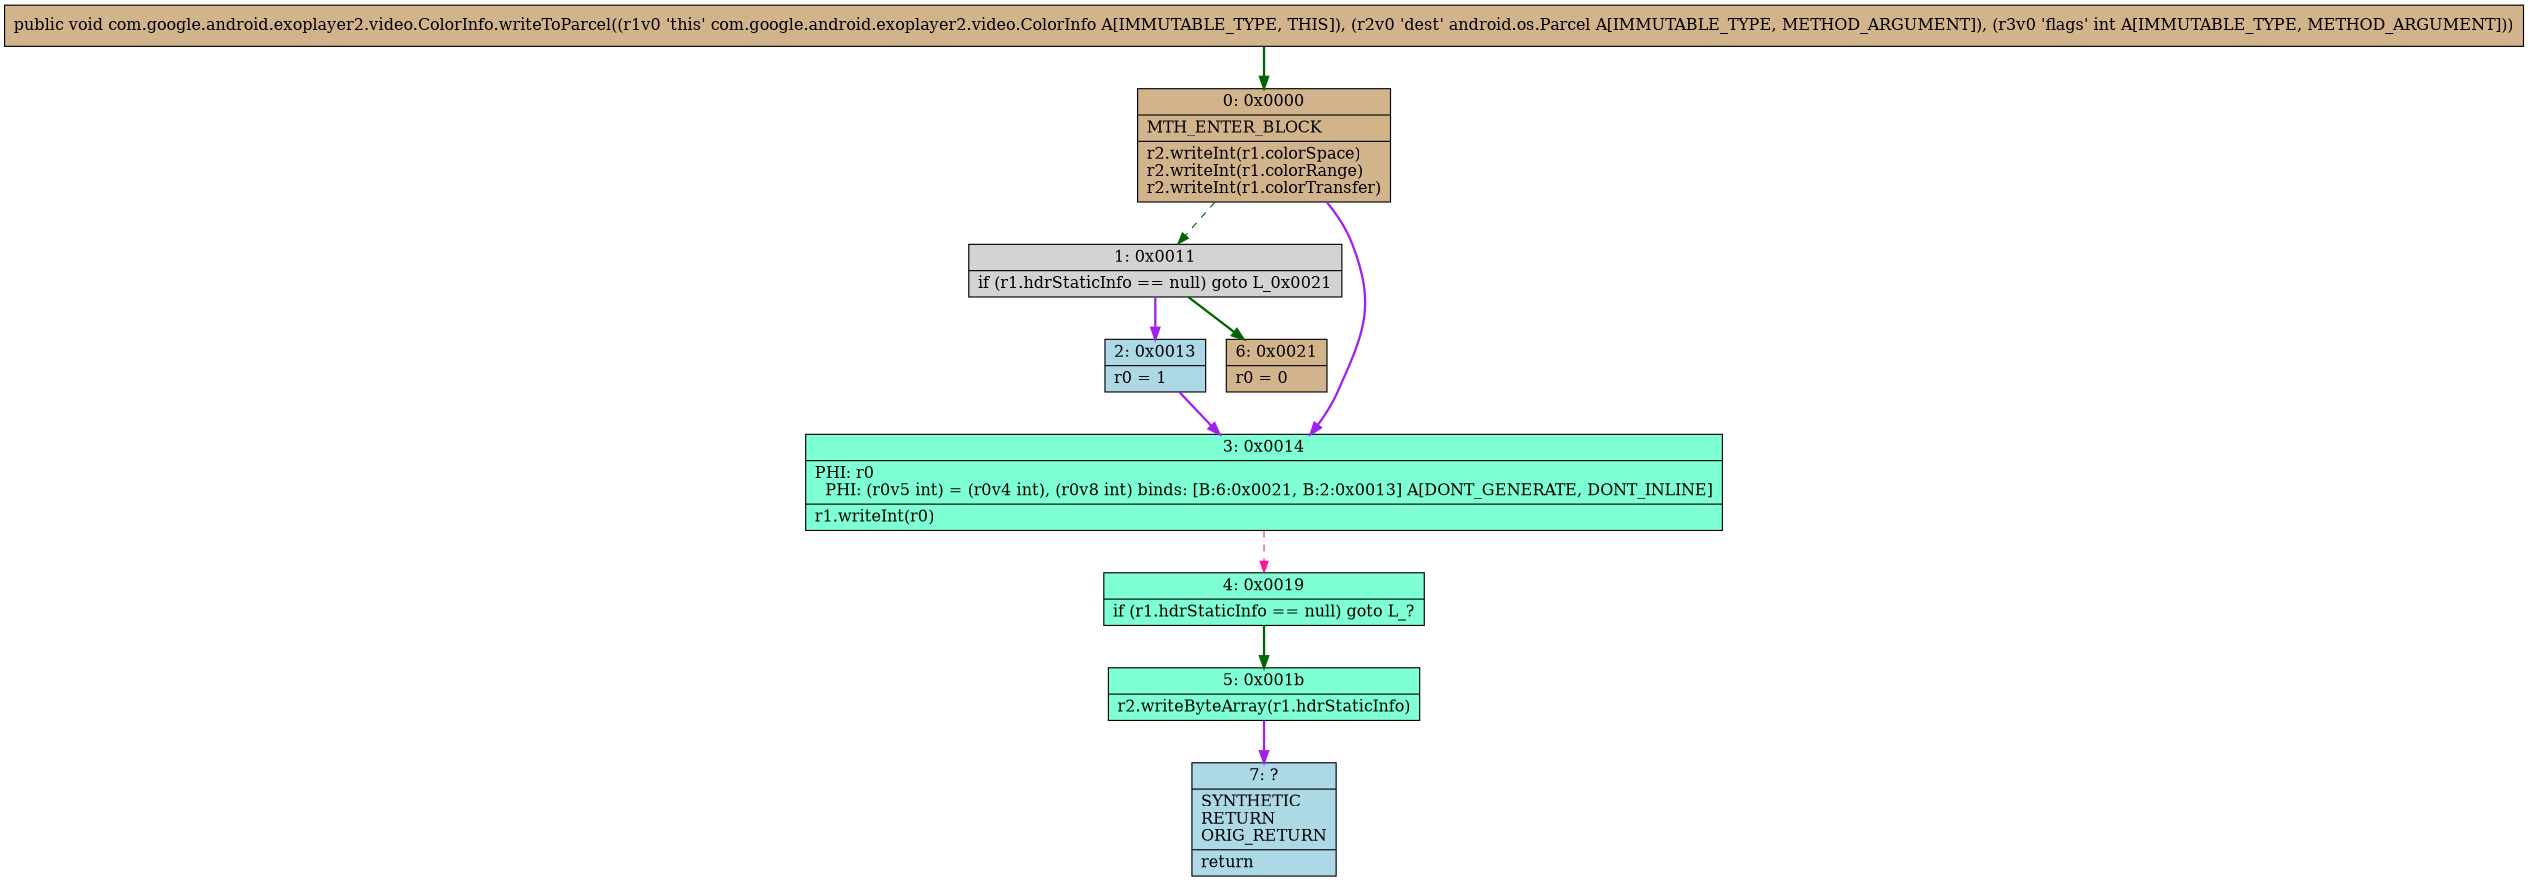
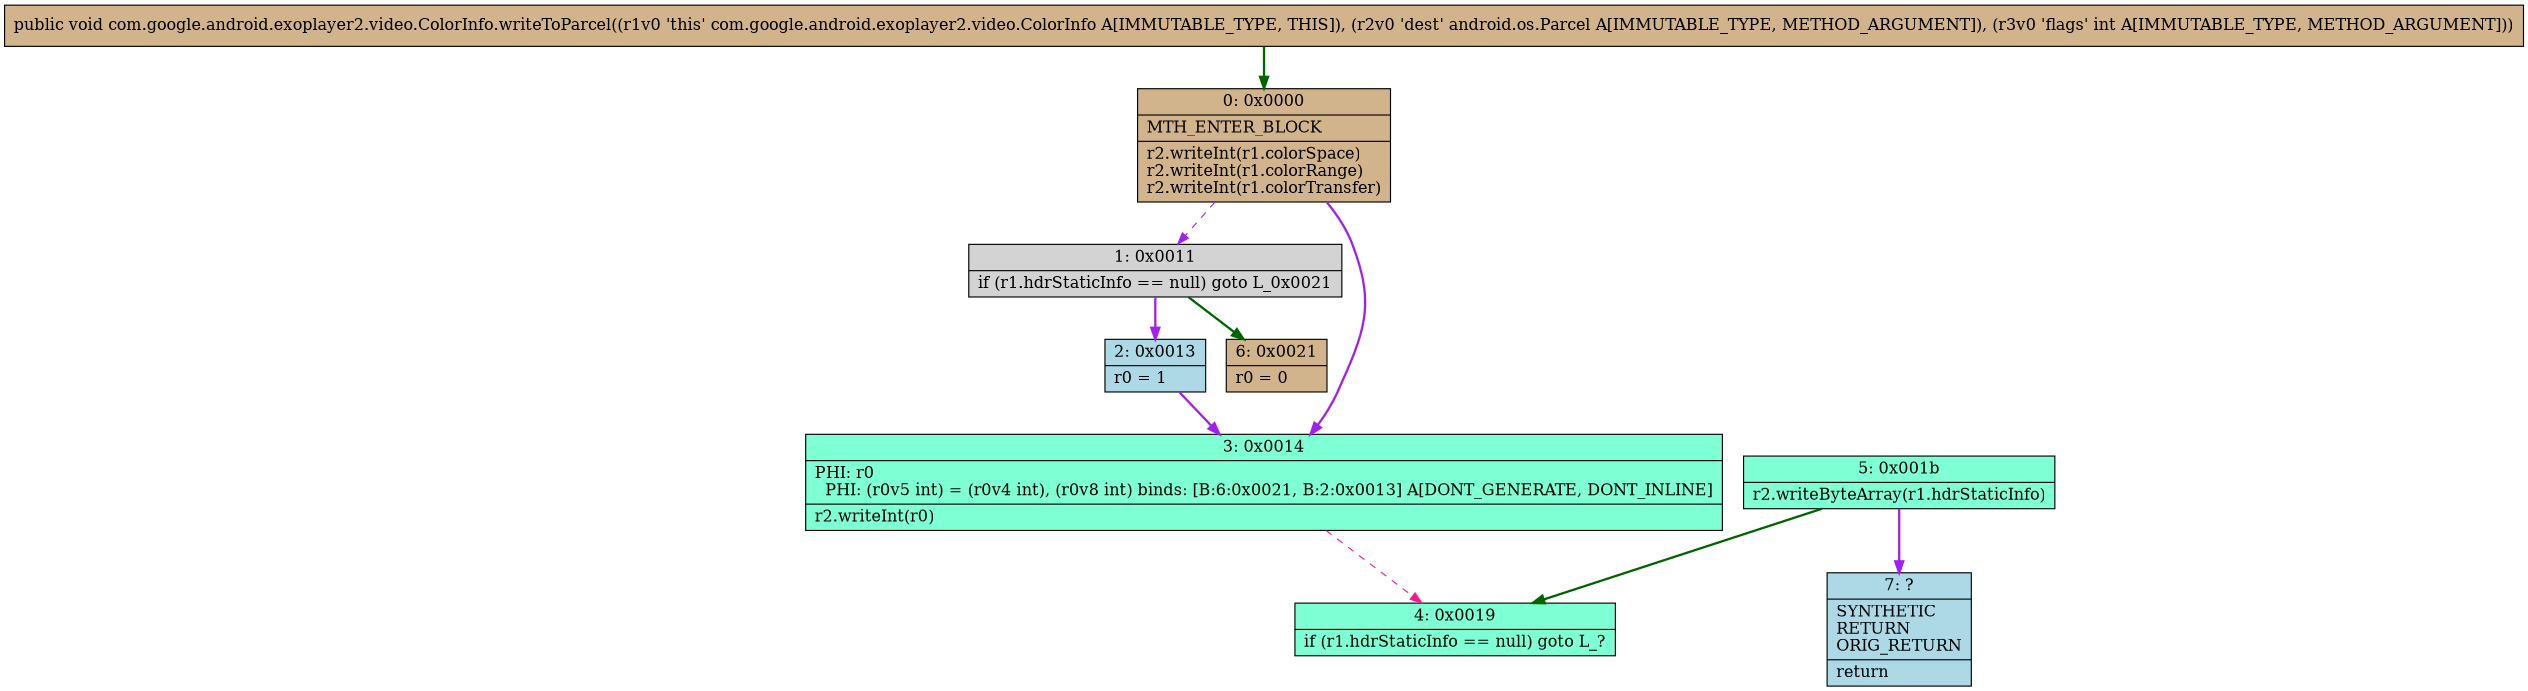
edge "0: 0x0000" -> "1: 0x0011": color darkgreen -> purple
node "3: 0x0014": text "r1.writeInt(r0)" -> "r2.writeInt(r0)"
edge "4: 0x0019" -> "5: 0x001b": reversed
